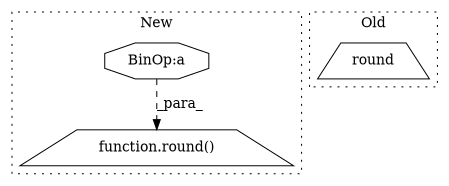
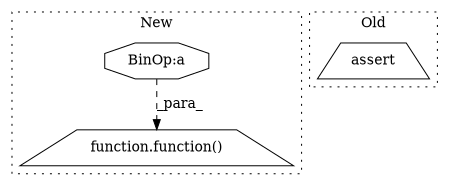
node "round": label "round" -> "assert"
node "function.round()": label "function.round()" -> "function.function()"
